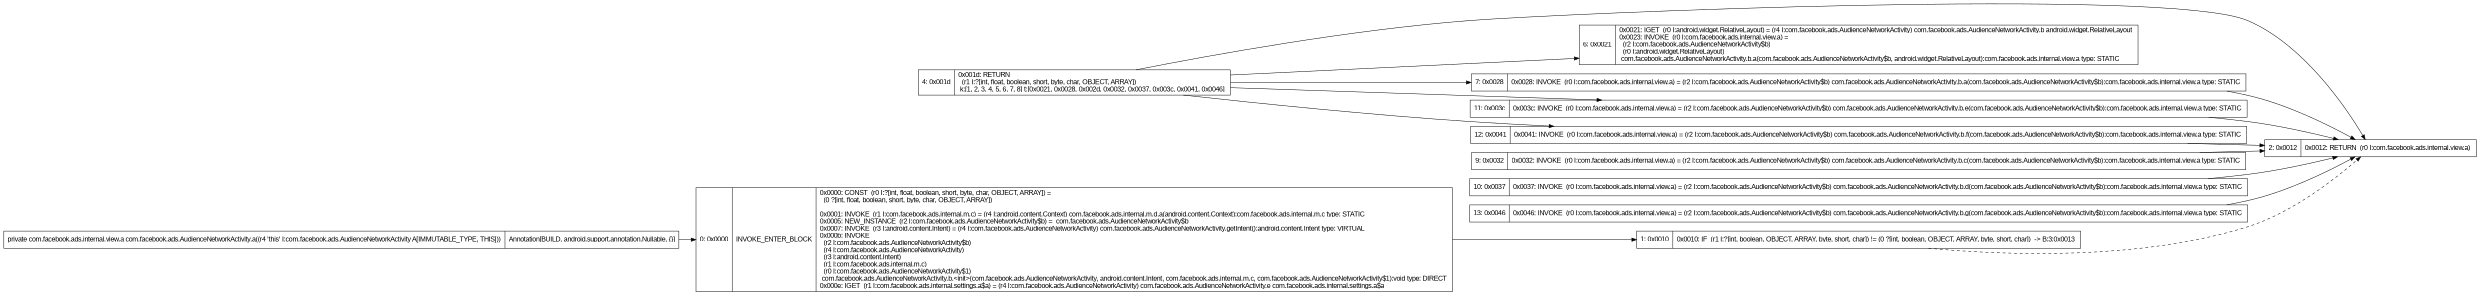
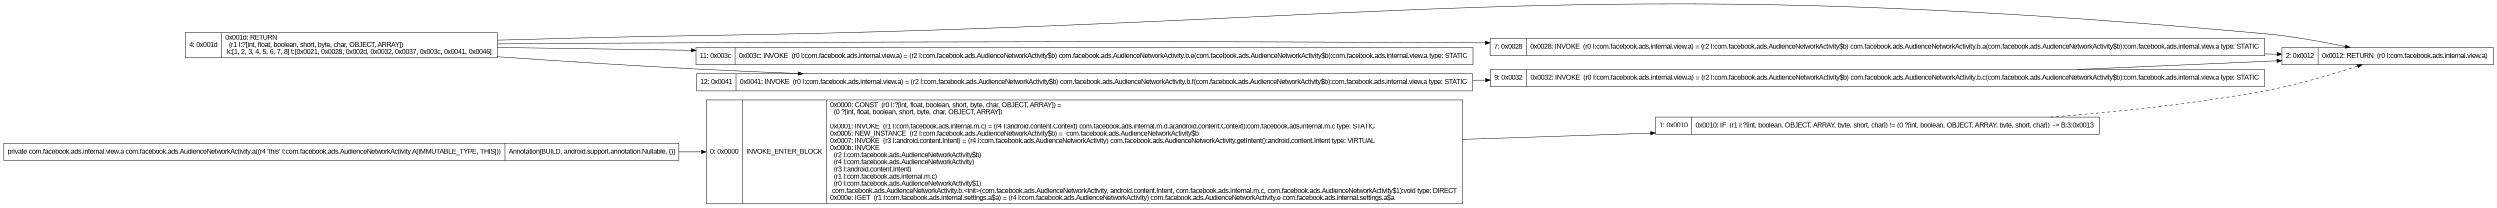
node "6: 0x0021": removed
edge "11: 0x003c" -> "2: 0x0012": removed
edge "12: 0x0041" -> "2: 0x0012": now "12: 0x0041" -> "9: 0x0032"
node "10: 0x0037": removed
node "13: 0x0046": removed
